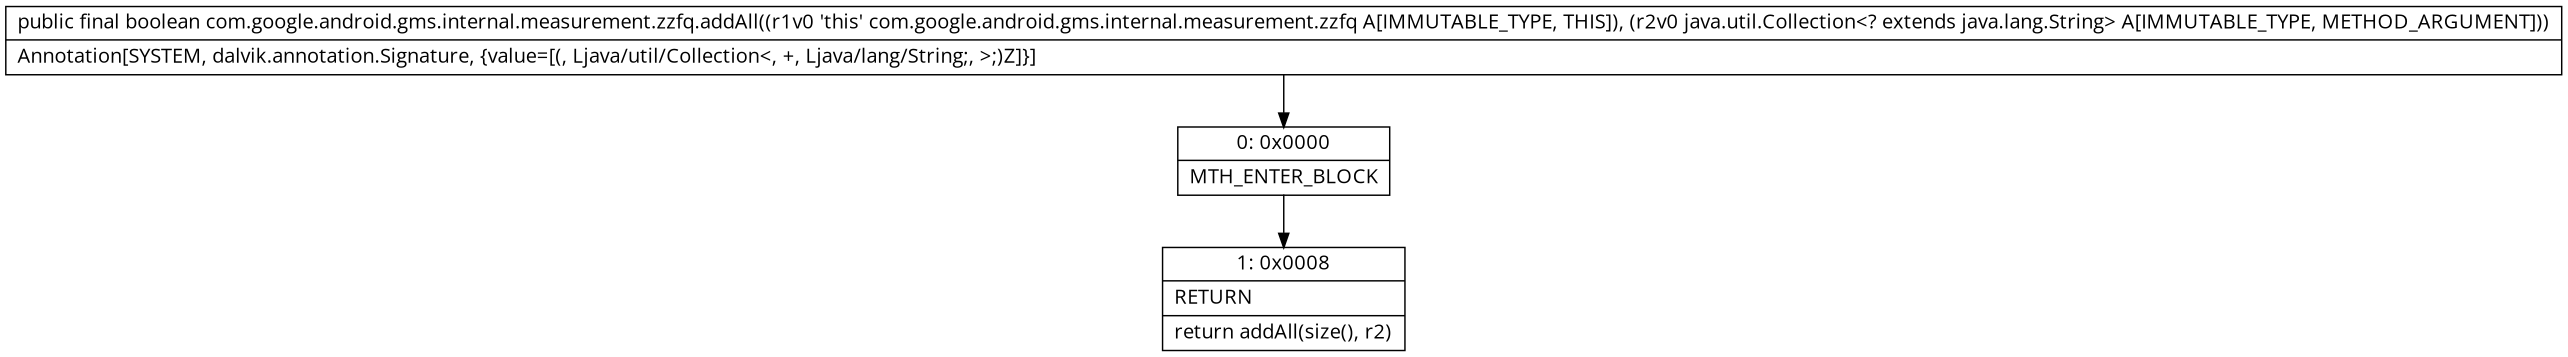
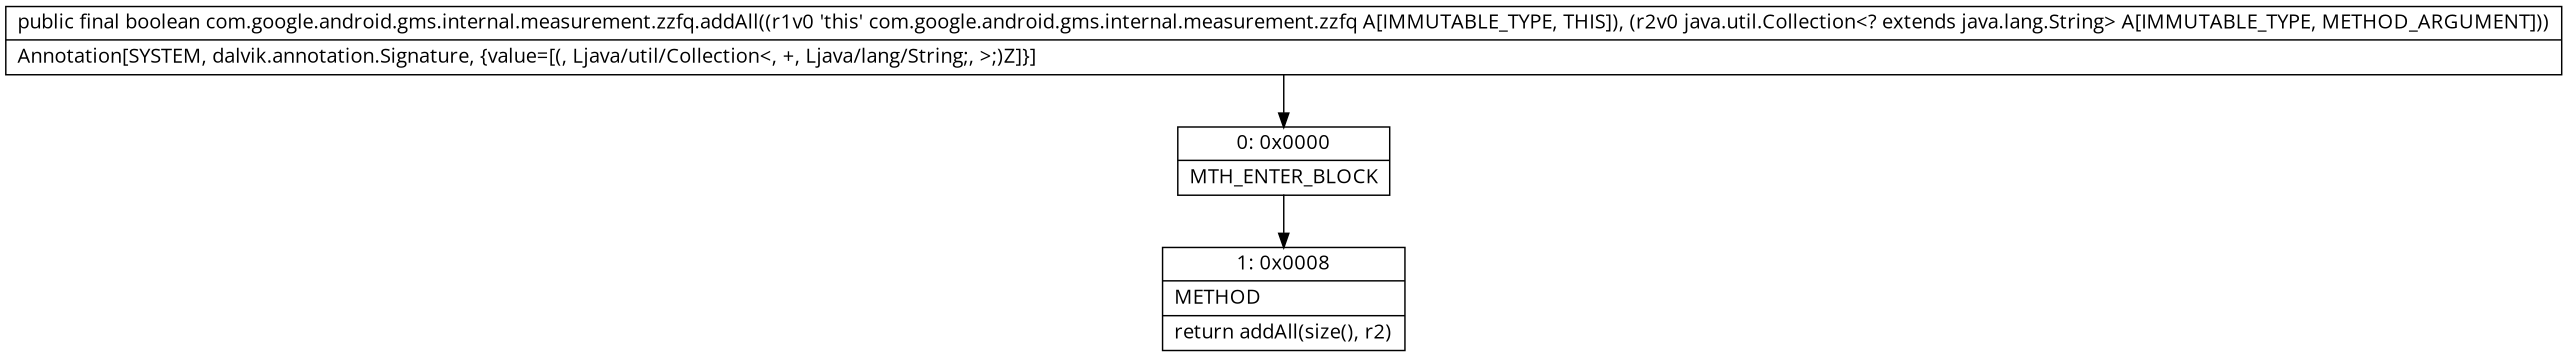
node "1: 0x0008": text "RETURN" -> "METHOD"
